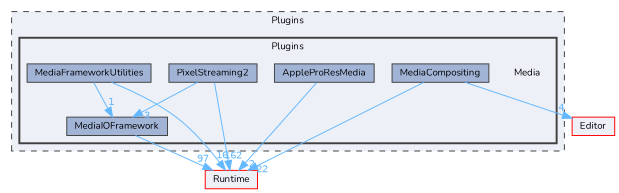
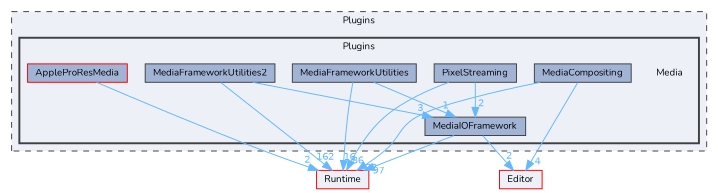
node "PixelStreaming2": label "PixelStreaming2" -> "MediaFrameworkUtilities2"
node "AppleProResMedia": color grey25 -> red
node "PixelStreaming": added
edge "MediaIOFramework" -> "Editor": added
